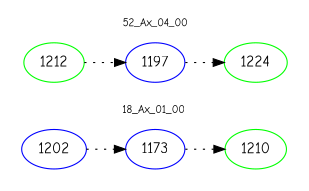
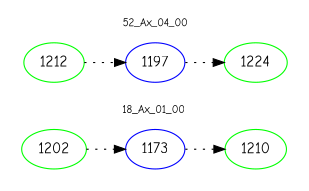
node "1202": color blue -> green
